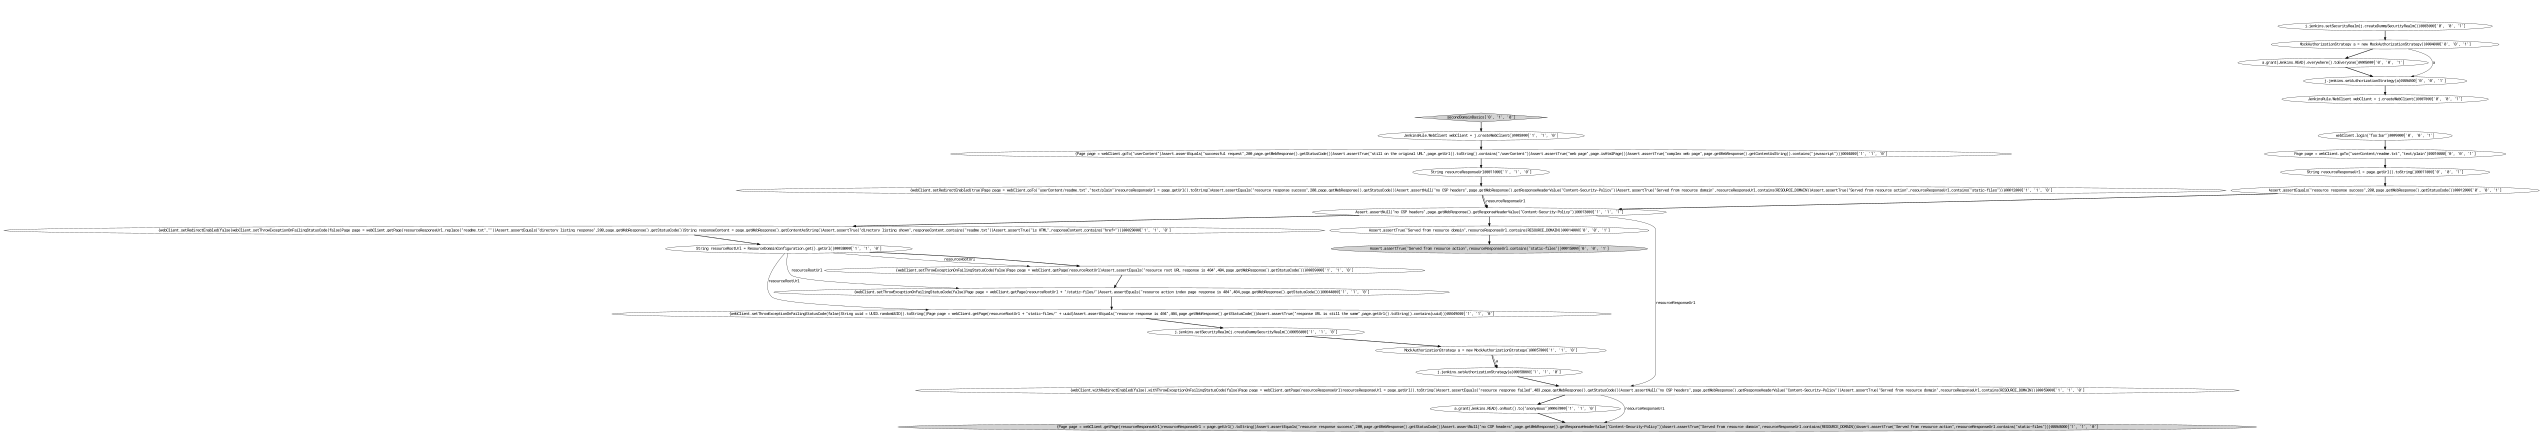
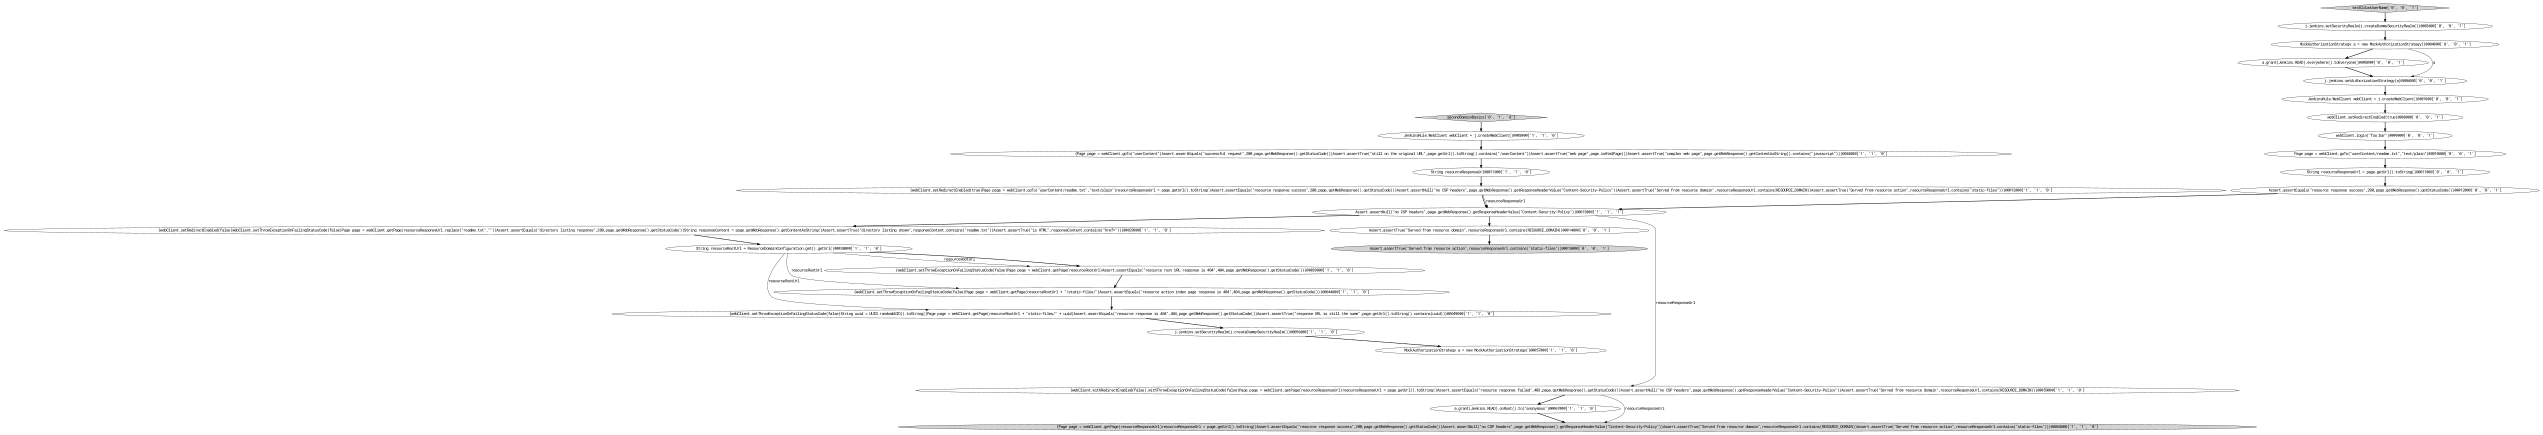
node "testColonUserName['0', '0', '1']": added
node "webClient.setRedirectEnabled(true)@@@8@@@['0', '0', '1']": added
node "j.jenkins.setAuthorizationStrategy(a)@@@58@@@['1', '1', '0']": removed
